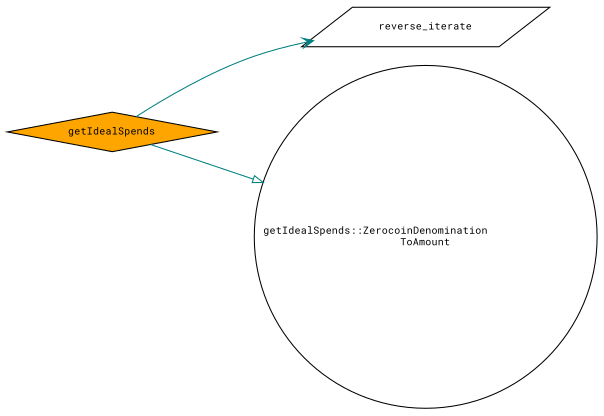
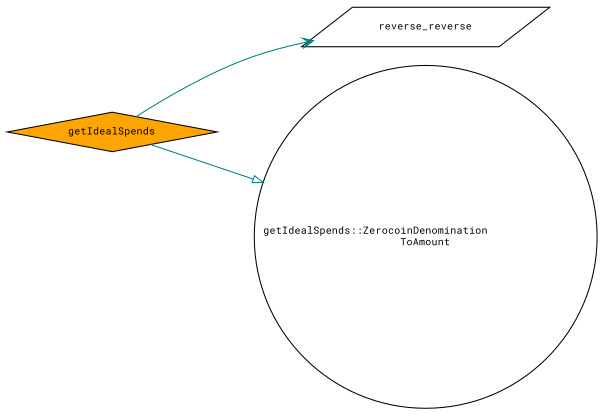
node "reverse_iterate": label "reverse_iterate" -> "reverse_reverse"
